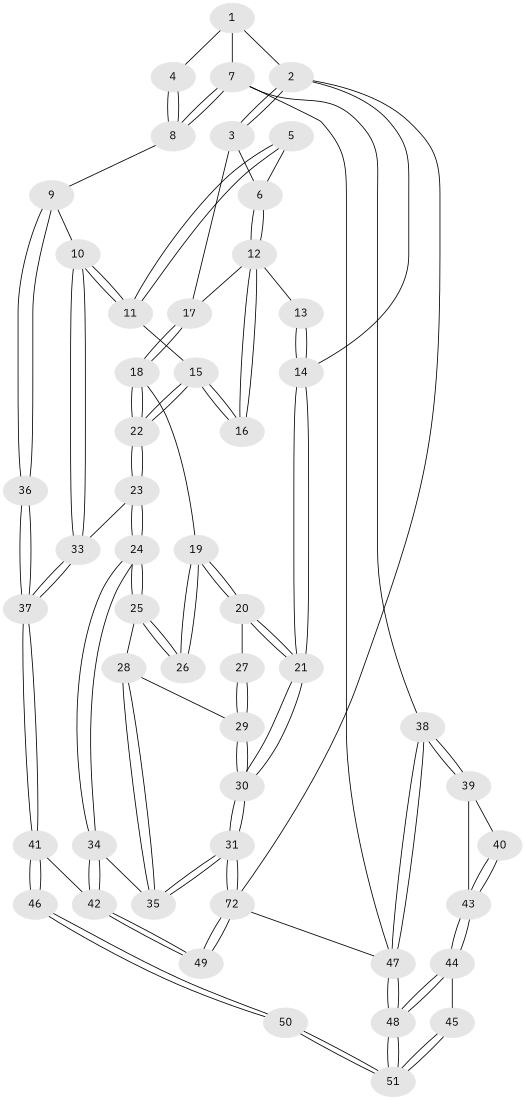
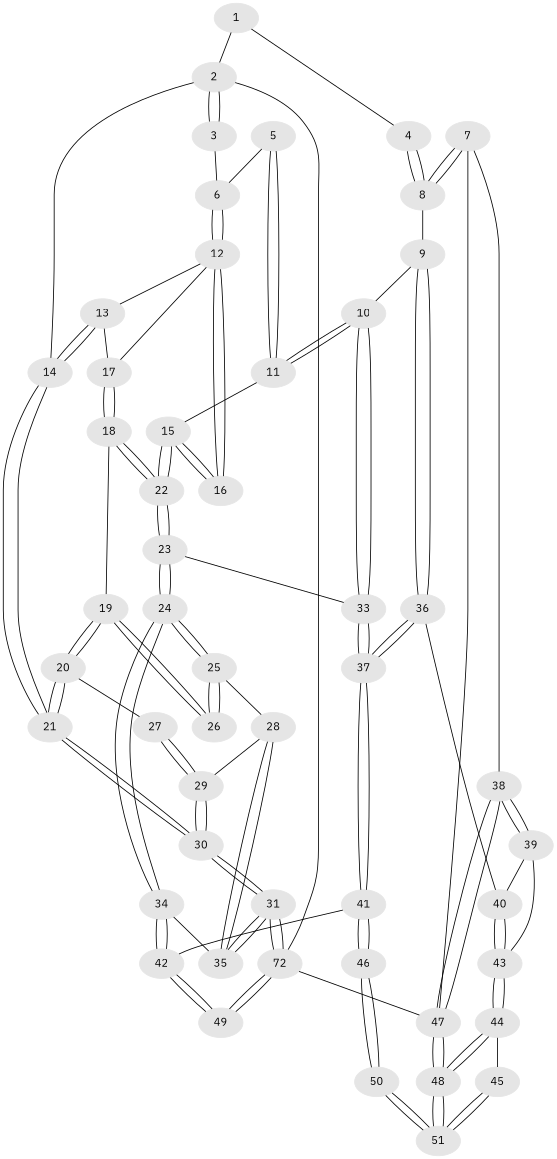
edge "1" -- "7": removed
edge "3" -- "17": now "13" -- "17"
edge "36" -- "40": added
